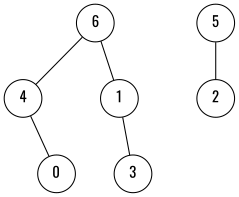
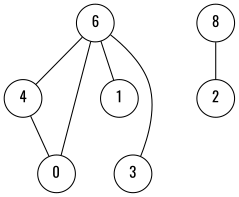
node "5": label "5" -> "8"
edge "6" -- "0": added
edge "1" -- "3": now "6" -- "3"
